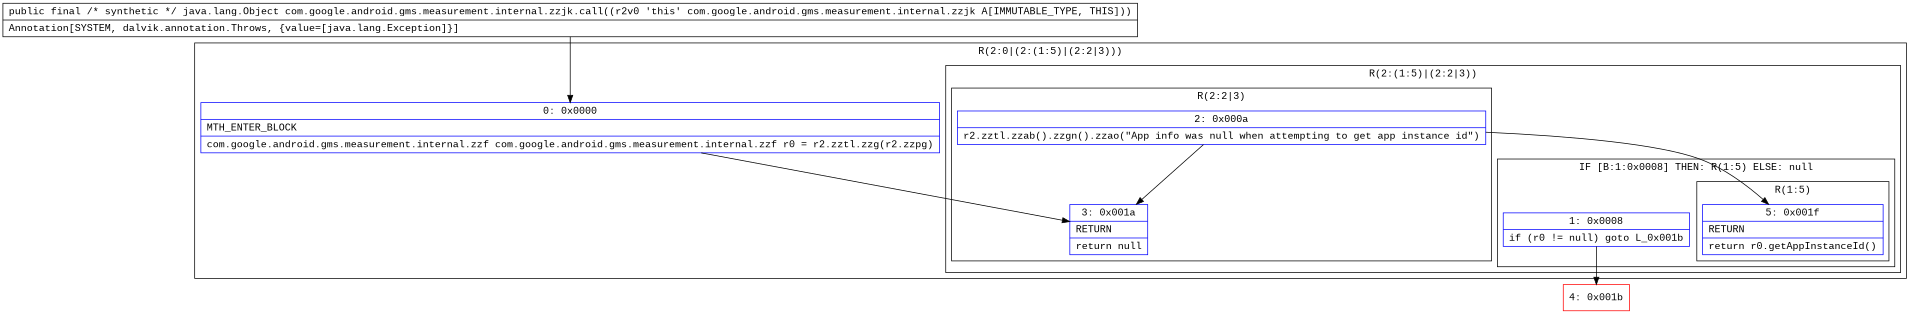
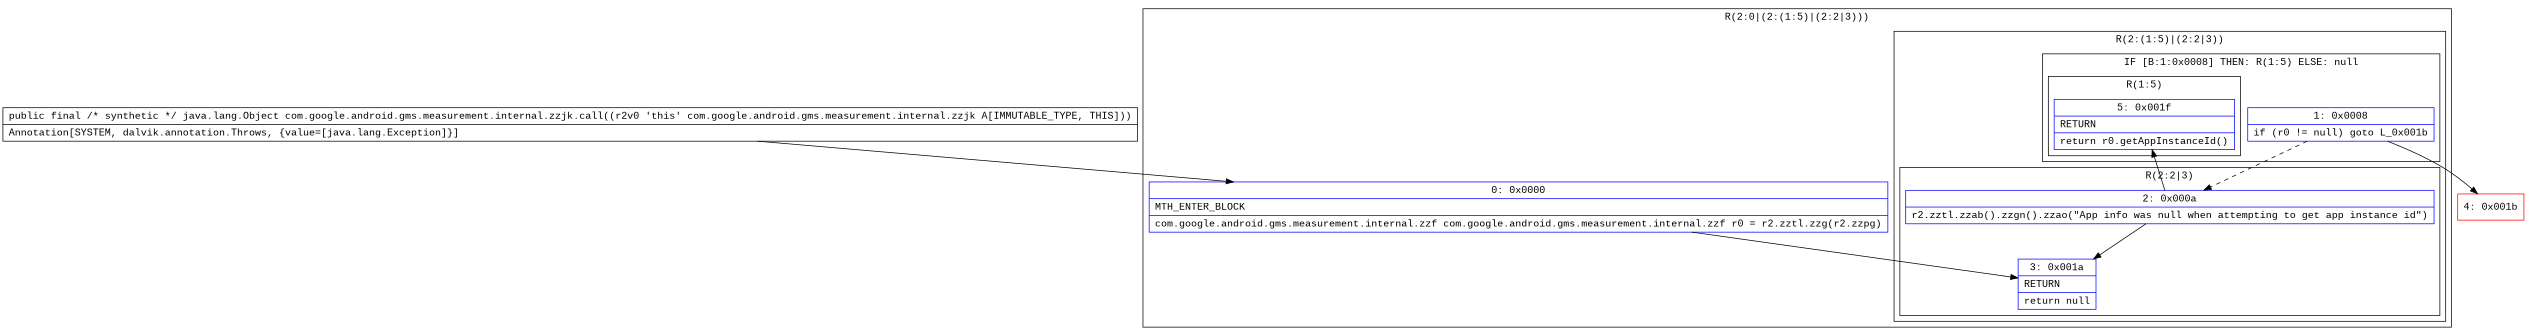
edge "1: 0x0008" -> "2: 0x000a": added
